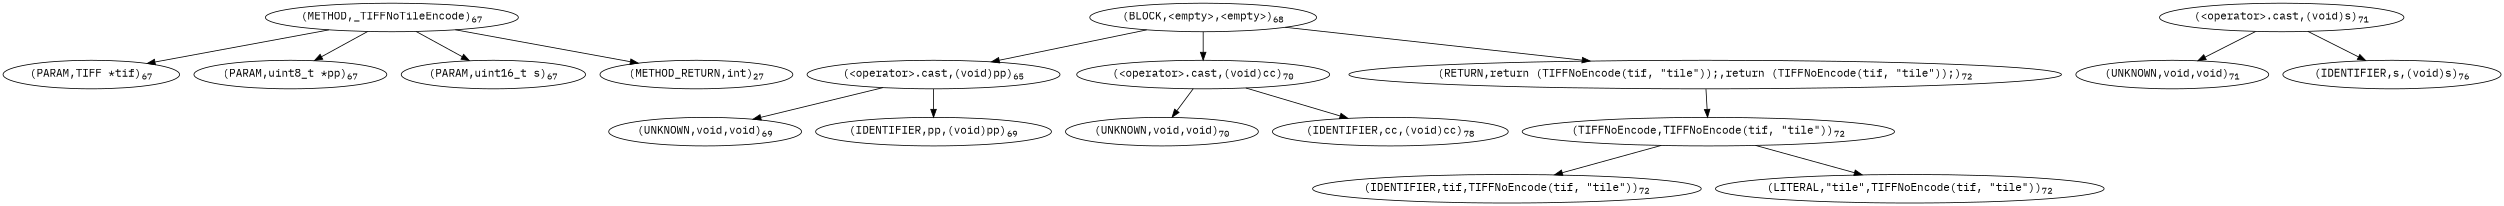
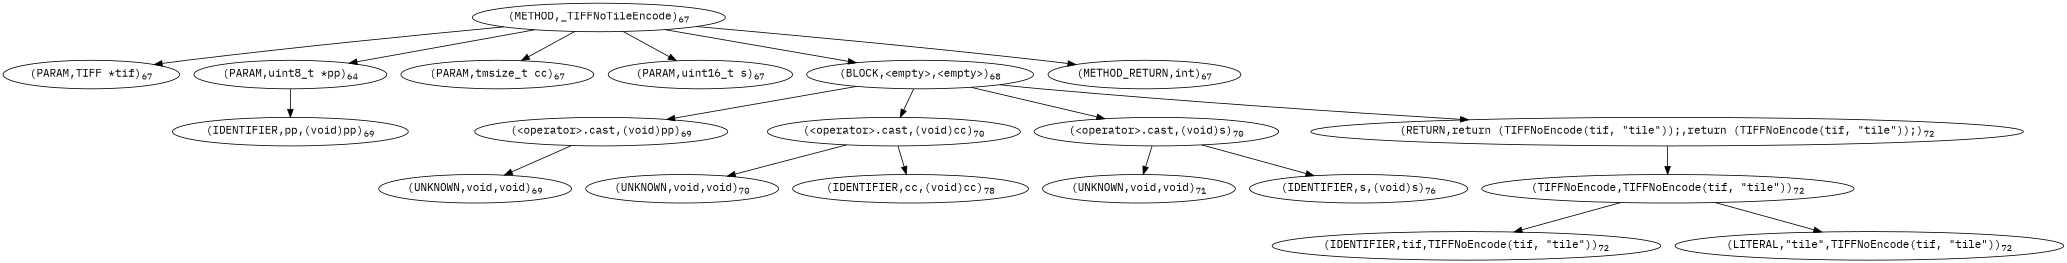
node "(<operator>.cast,(void)s)": text "71" -> "70"
edge "(METHOD,_TIFFNoTileEncode)" -> "(BLOCK,<empty>,<empty>)": added
node "(PARAM,uint8_t *pp)": text "67" -> "64"
node "(METHOD_RETURN,int)": text "27" -> "67"
node "(<operator>.cast,(void)pp)": text "65" -> "69"
node "(PARAM,tmsize_t cc)": added
edge "(<operator>.cast,(void)pp)" -> "(IDENTIFIER,pp,(void)pp)": now "(PARAM,uint8_t *pp)" -> "(IDENTIFIER,pp,(void)pp)"
edge "(BLOCK,<empty>,<empty>)" -> "(<operator>.cast,(void)s)": added
